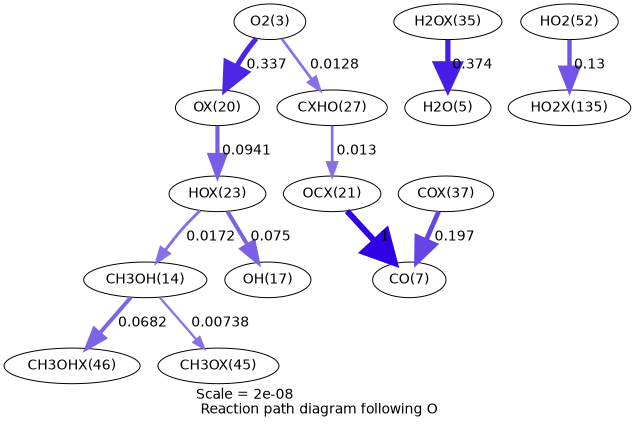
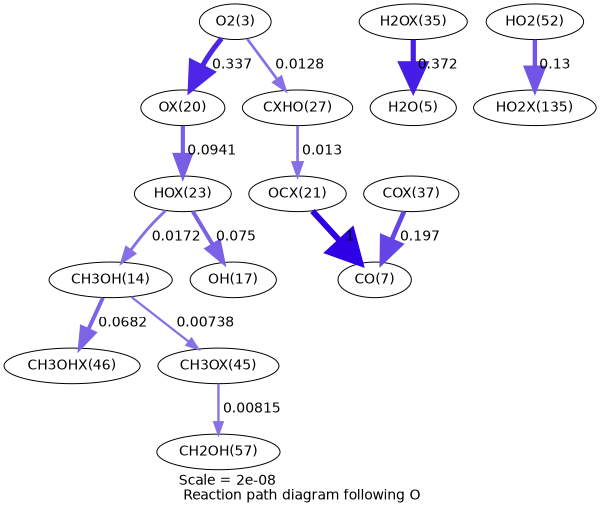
edge "H2OX(35)" -> "H2O(5)": label " 0.374" -> " 0.372"
node "CH2OH(57)": added
